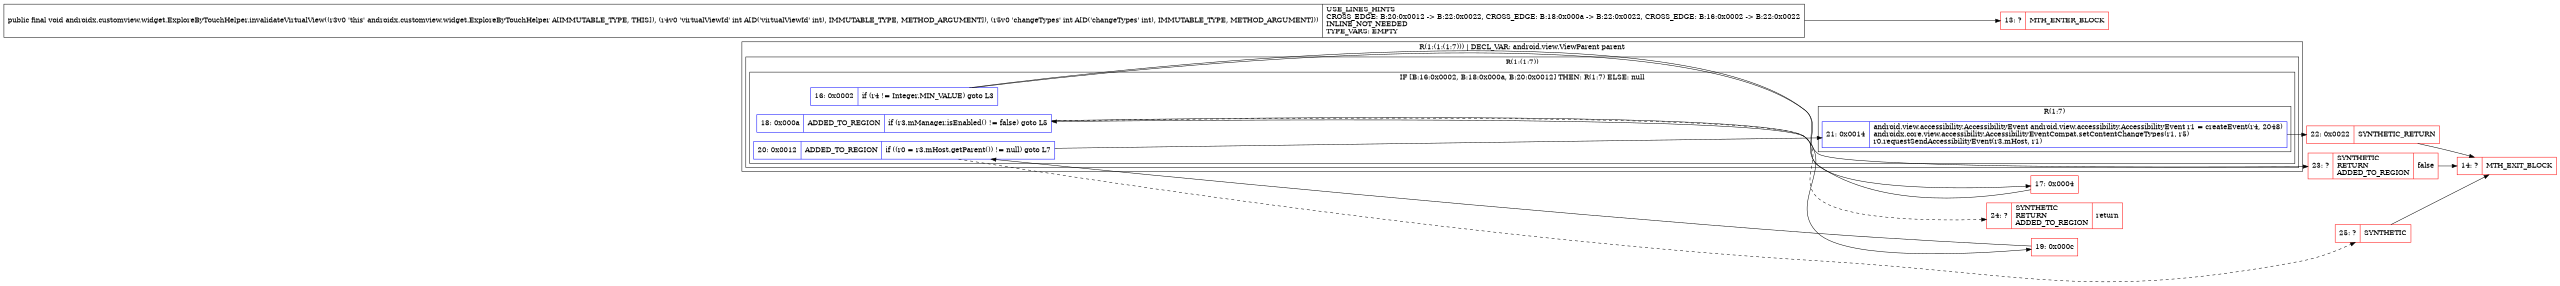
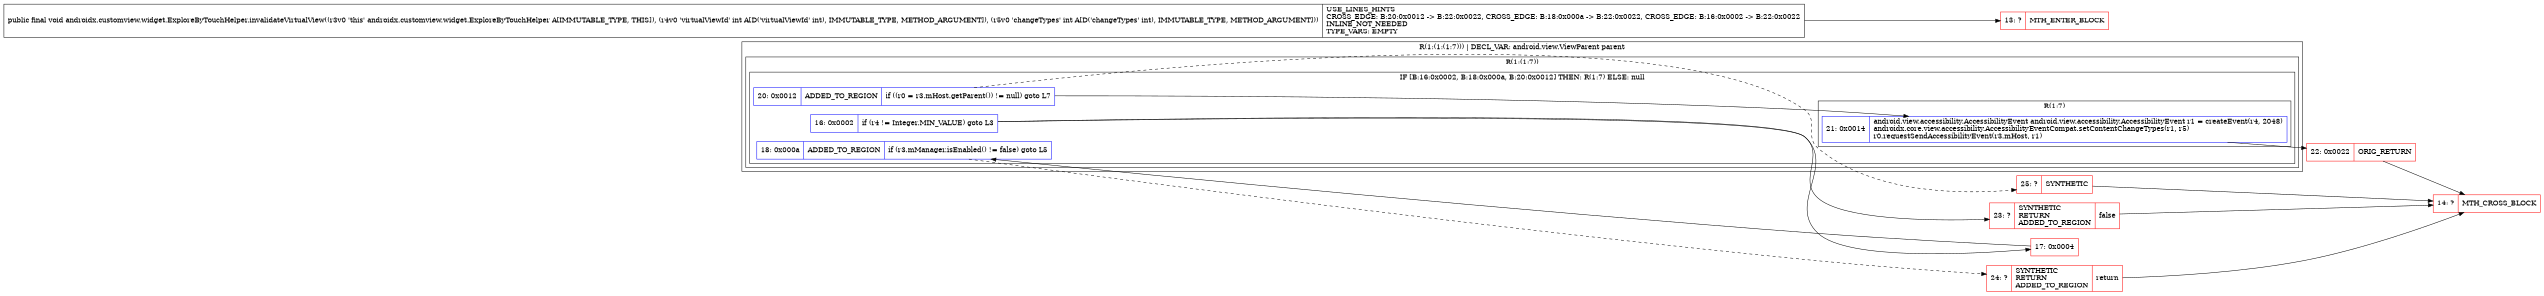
node "22: 0x0022": text "SYNTHETIC_RETURN" -> "ORIG_RETURN"
node "14: ?": text "MTH_EXIT_BLOCK" -> "MTH_CROSS_BLOCK"
node "19: 0x000c": removed
edge "24: ?" -> "14: ?": added
